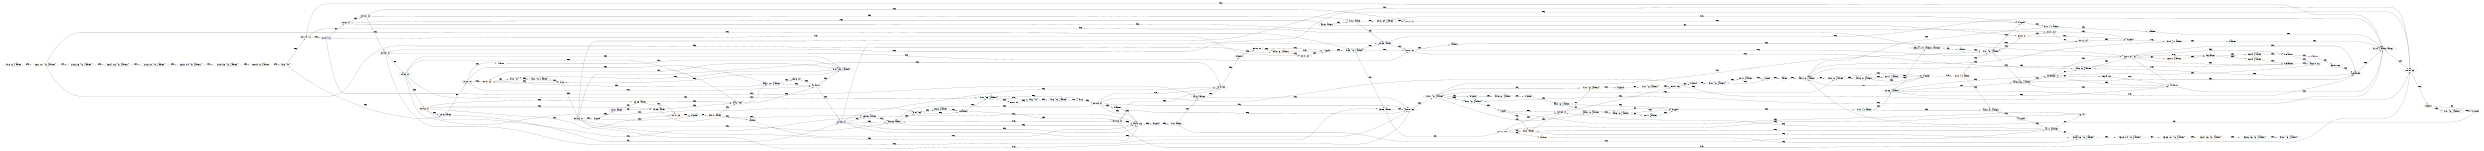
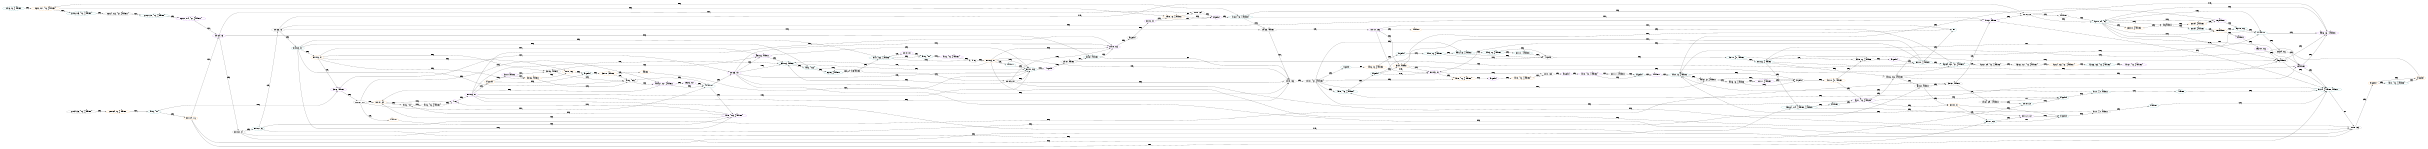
edge "stp x20 , x19 , [ sp , # address ]" -> "stp x29 , x30 , [ sp , # address ]": now "stp x20 , x19 , [ sp , # address ]" -> "mov x24 , x5"
edge "add x26 , x26 , # address" -> "cbz x20 , address": added, label "CFG"
edge "b.lo address" -> "b.hi address": now "b.lo address" -> "add x8 , x8 , # address"
